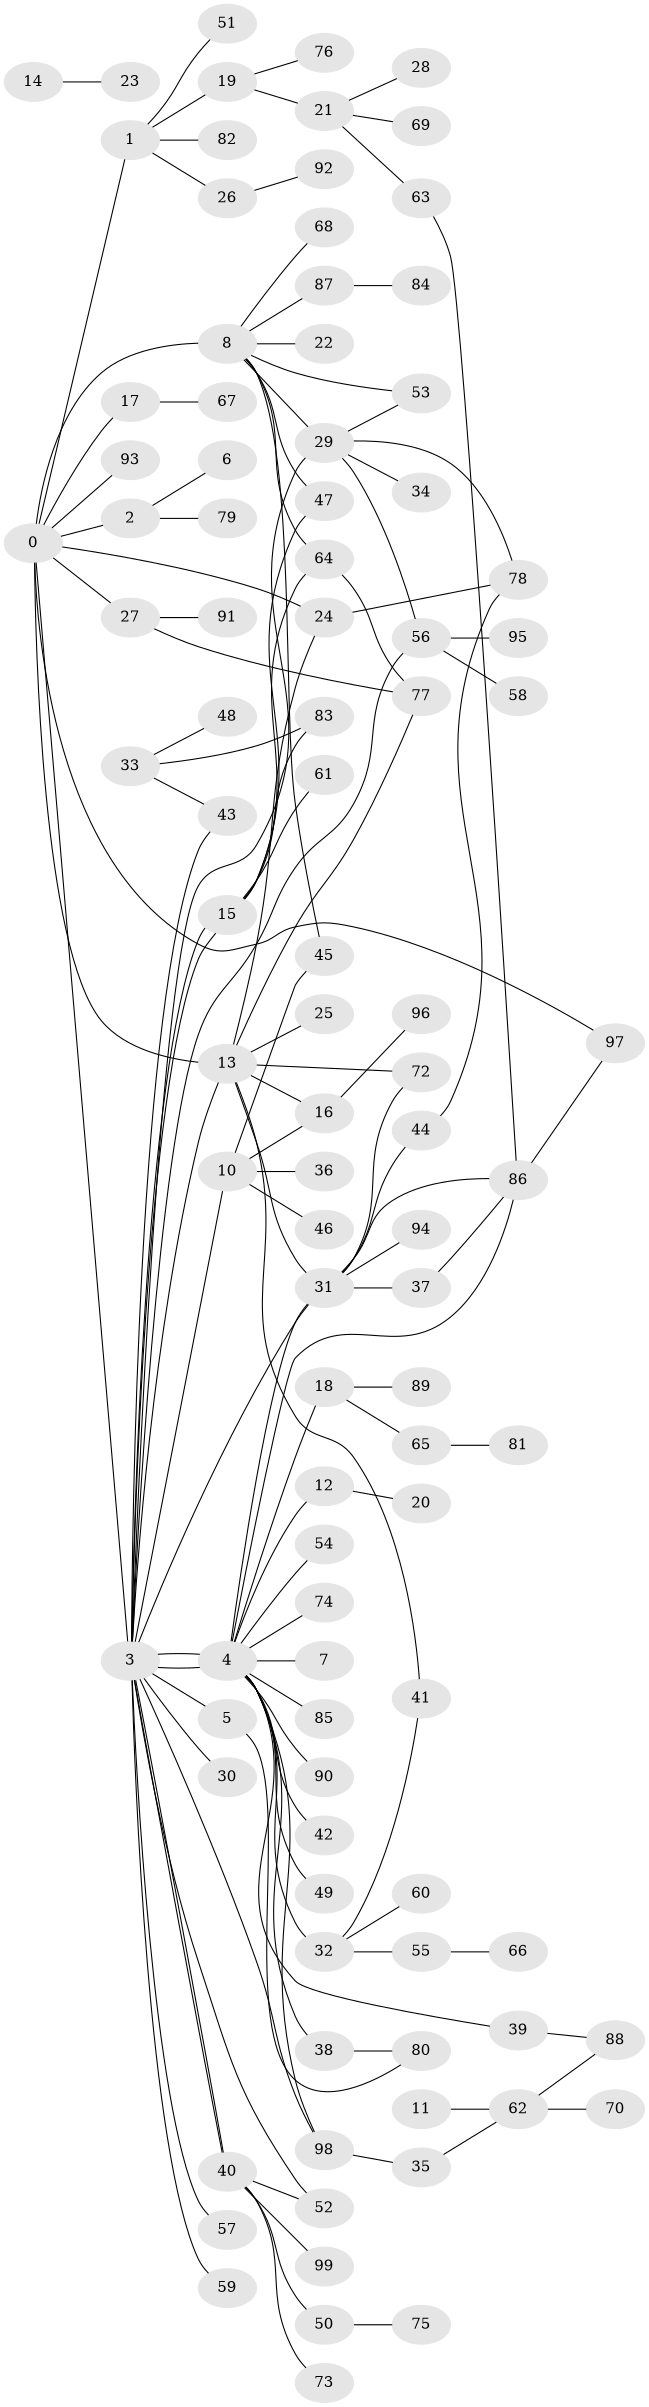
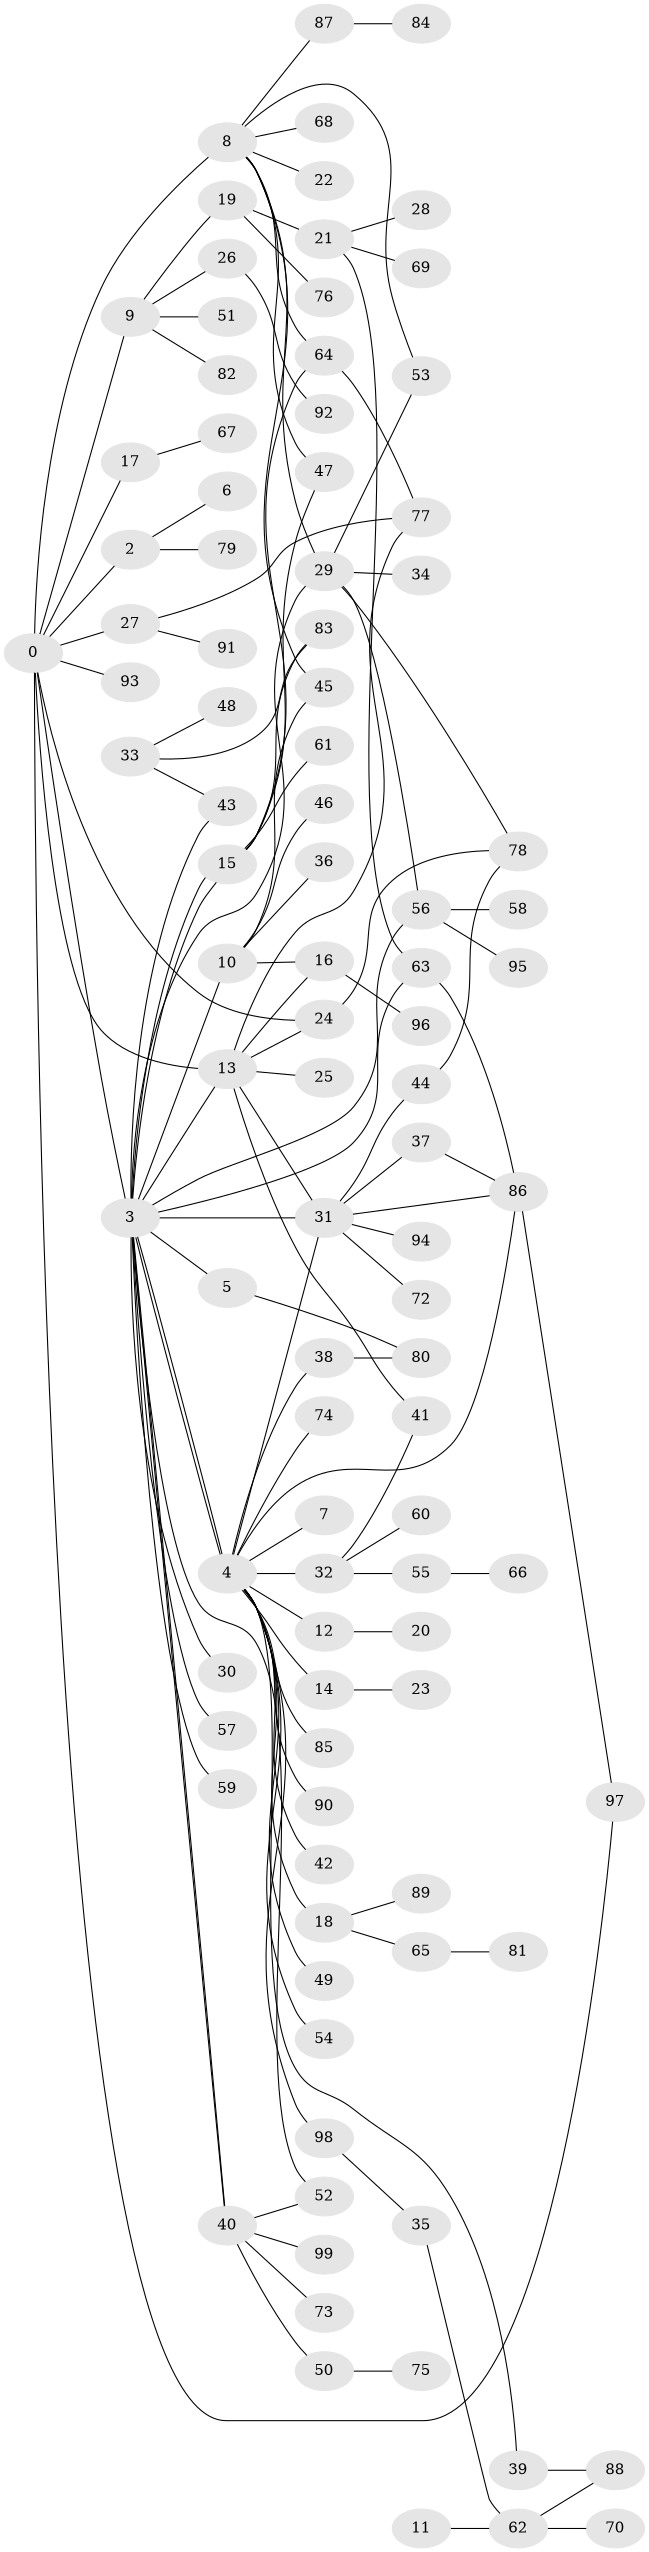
node "1": label "1" -> "9"
edge "13" -- "72": removed
edge "4" -- "14": added
edge "3" -- "98": now "3" -- "63"
